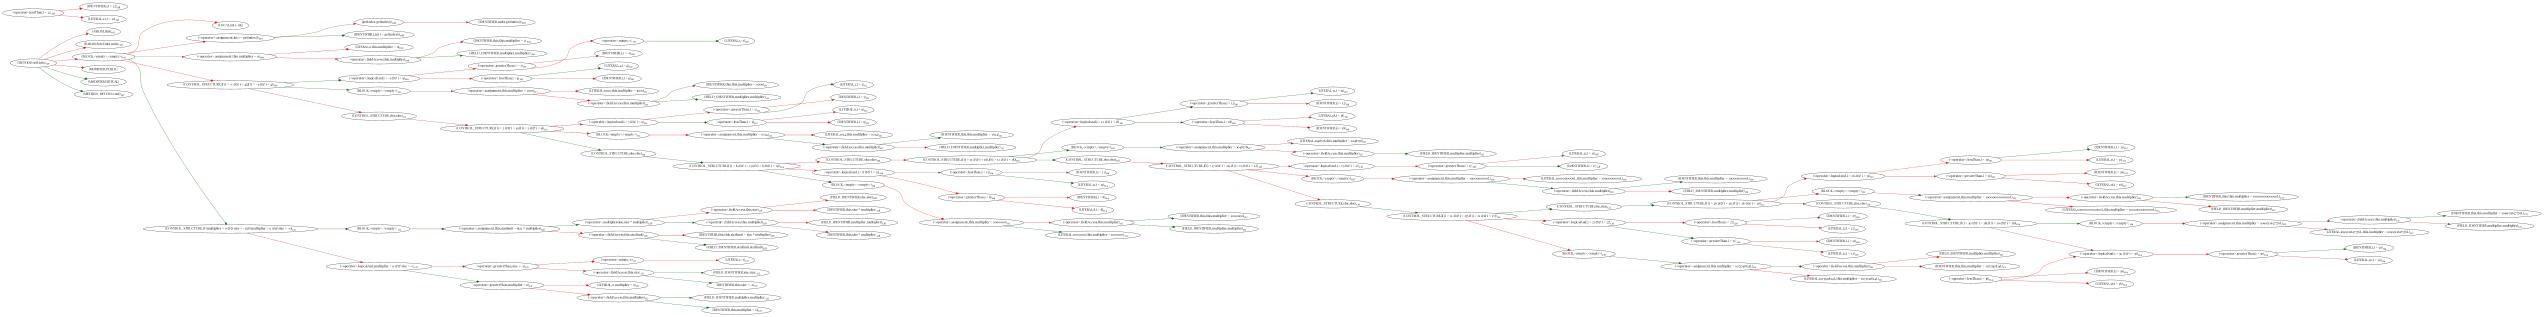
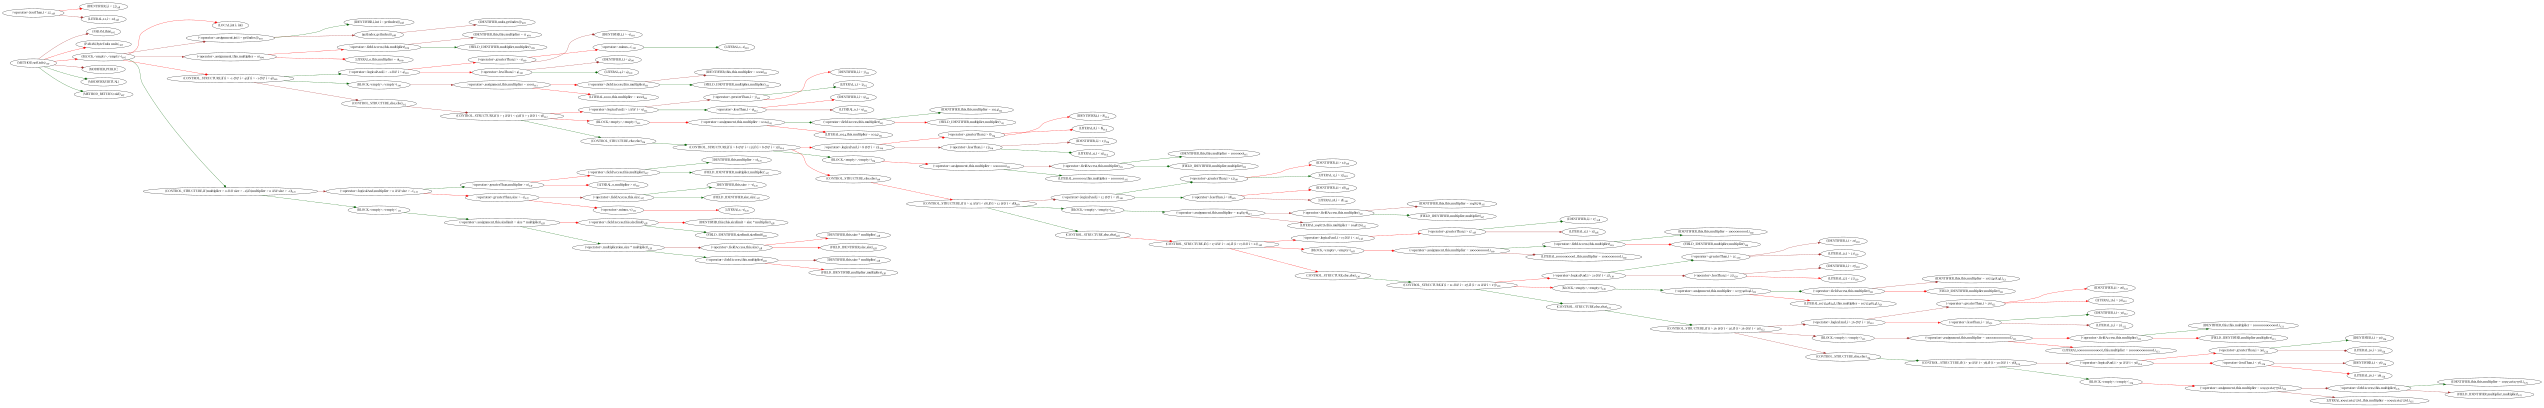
node "(IDENTIFIER,this,this.multiplier = 1048576)": added
edge "(<operator>.lessThan,i < 36)" -> "(<operator>.logicalAnd,i > 30 && i < 36)": reversed
